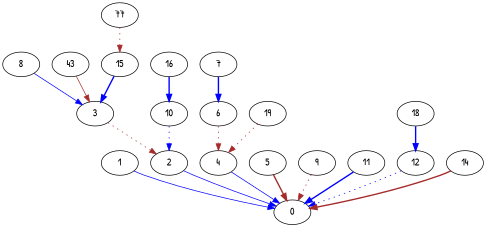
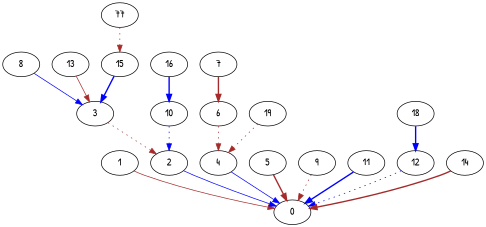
node "43": label "43" -> "13"
edge "7" -> "6": color blue -> brown
edge "1" -> "0": color blue -> brown
